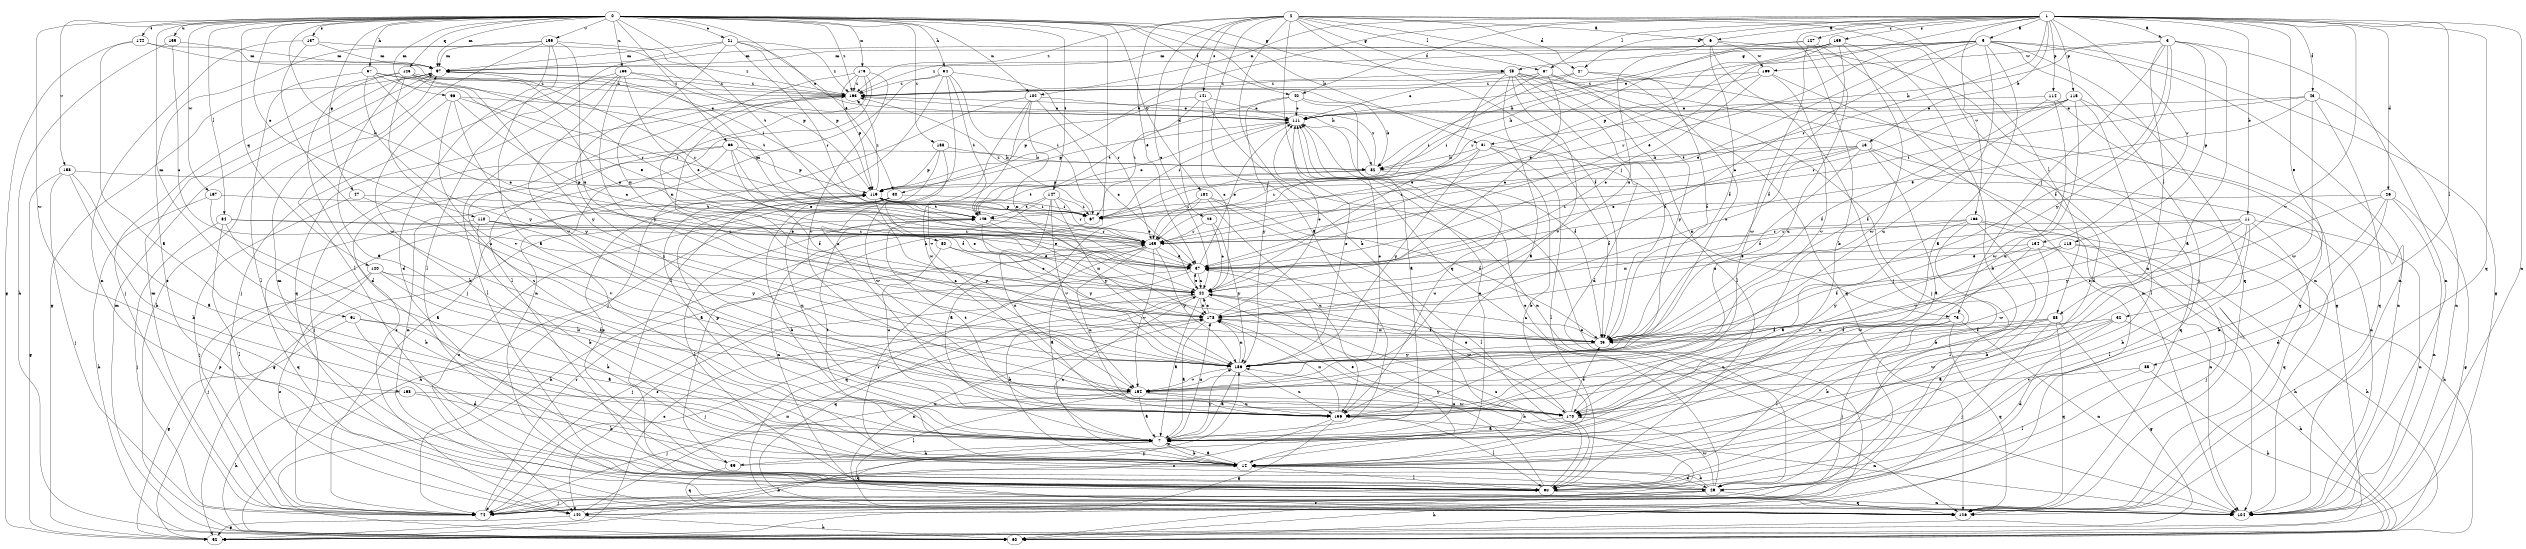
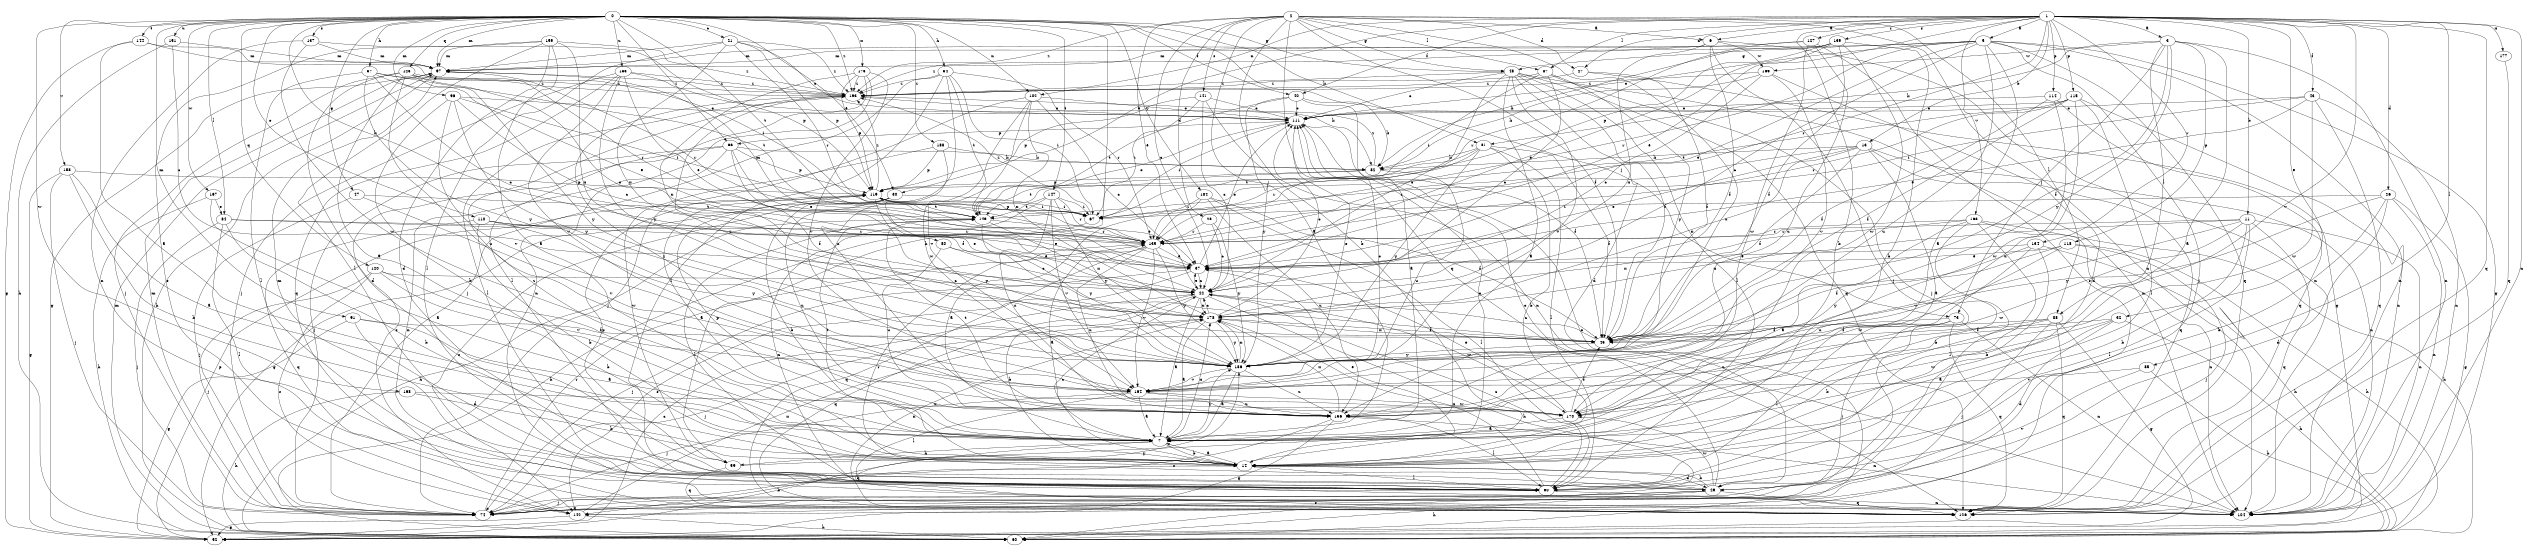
edge "0" -> "159": removed, label "v"
node "155": label "155" -> "151"
node "177": added
edge "111" -> "119": now "111" -> "66"
edge "81" -> "149": added, label "t"
edge "27" -> "67": removed, label "i"
edge "167" -> "37": now "167" -> "84"
edge "82" -> "156": now "82" -> "164"
edge "139" -> "29": now "139" -> "14"
edge "120" -> "164": label "k" -> "v"
edge "170" -> "186": now "178" -> "186"
edge "188" -> "170": now "188" -> "59"
edge "85" -> "90": label "l" -> "v"
